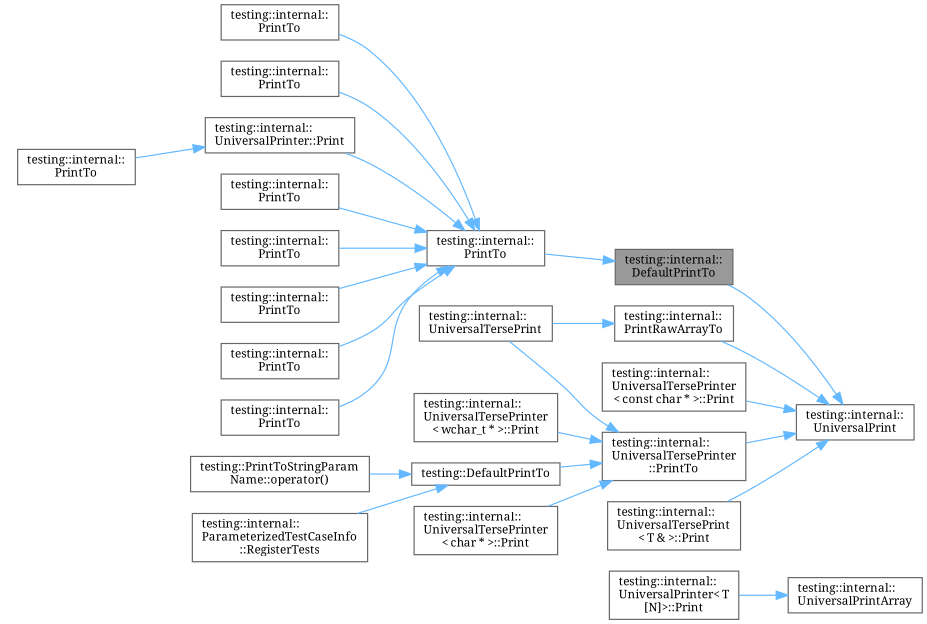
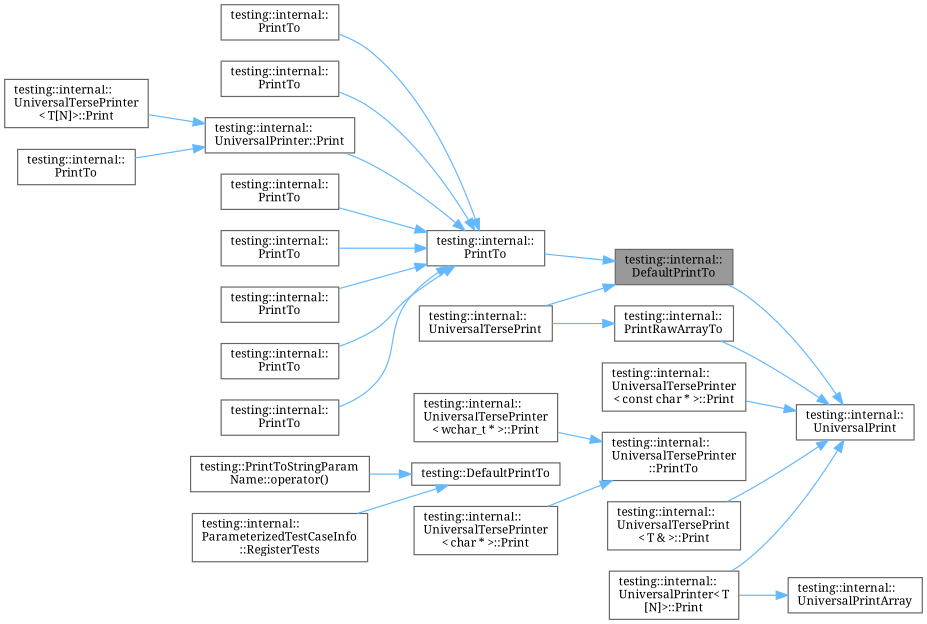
node "testing::internal:: UniversalTersePrinter < T[N]>::Print": added
edge "testing::internal:: UniversalTersePrint" -> "testing::internal:: UniversalTersePrinter ::PrintTo": now "testing::internal:: UniversalTersePrint" -> "testing::internal:: DefaultPrintTo"
edge "testing::internal:: UniversalTersePrinter ::PrintTo" -> "testing::internal:: UniversalPrint": now "testing::internal:: UniversalPrinter< T [N]>::Print" -> "testing::internal:: UniversalPrint"
edge "testing::DefaultPrintTo" -> "testing::internal:: UniversalTersePrinter ::PrintTo": removed
